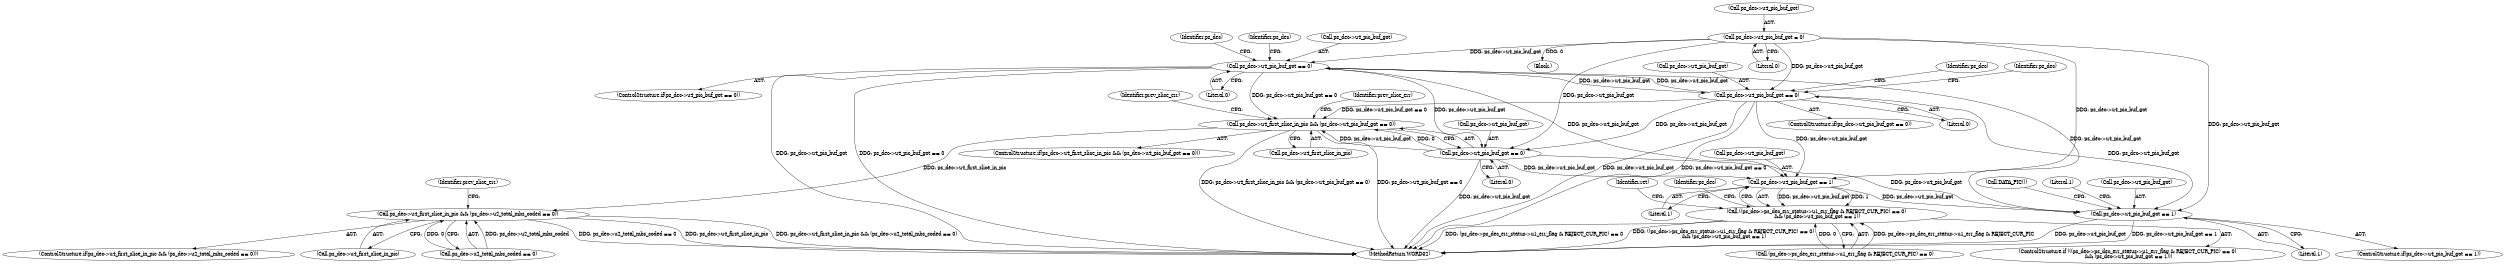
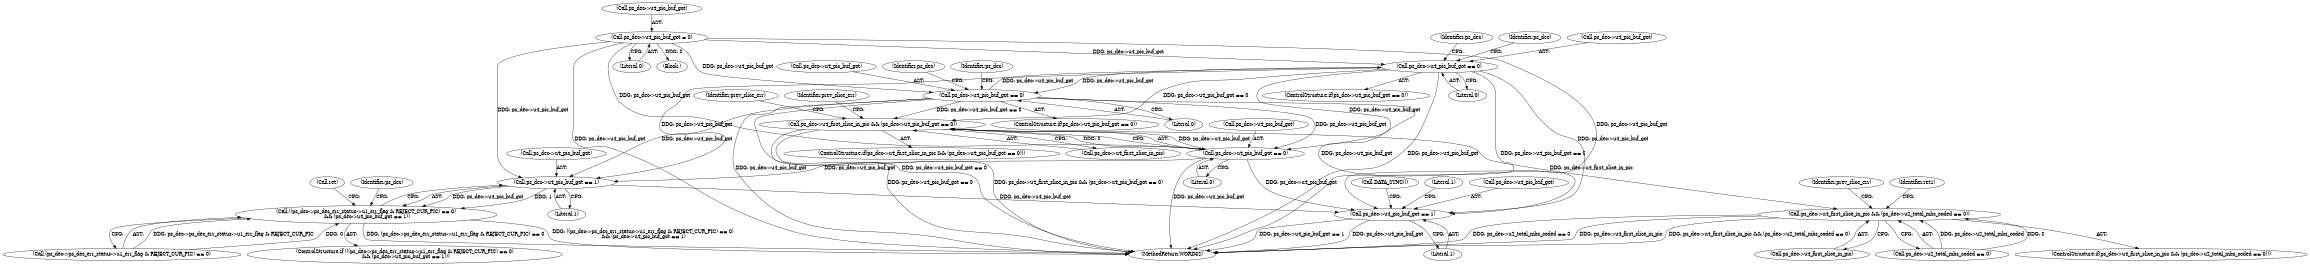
node "(Identifier,ret)": label "(Identifier,ret)" -> "(Call,ret)"
node "(Identifier,ret1)": added
node "(Call,DATA_PIC())": label "(Call,DATA_PIC())" -> "(Call,DATA_SYNC())"
edge "(Call,ps_dec->u4_pic_buf_got = 0)" -> "(MethodReturn,WORD32)": added, label "DDG: ps_dec->u4_pic_buf_got"
node "(ControlStructure,if(ps_dec->u4_pic_buf_got == 1))": removed
